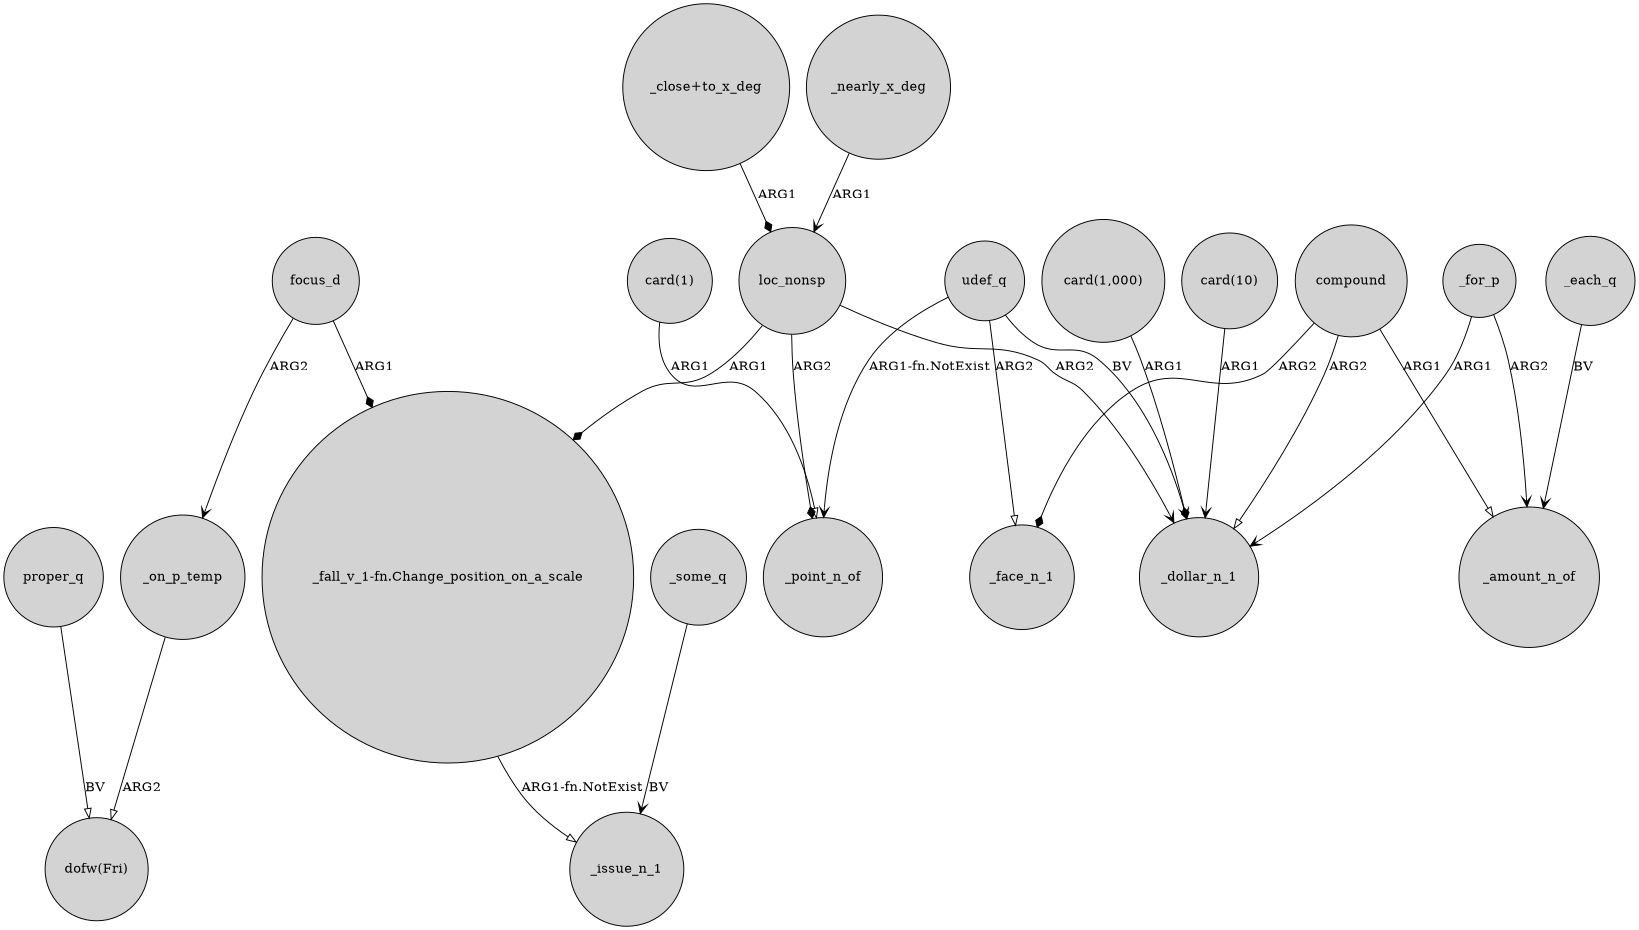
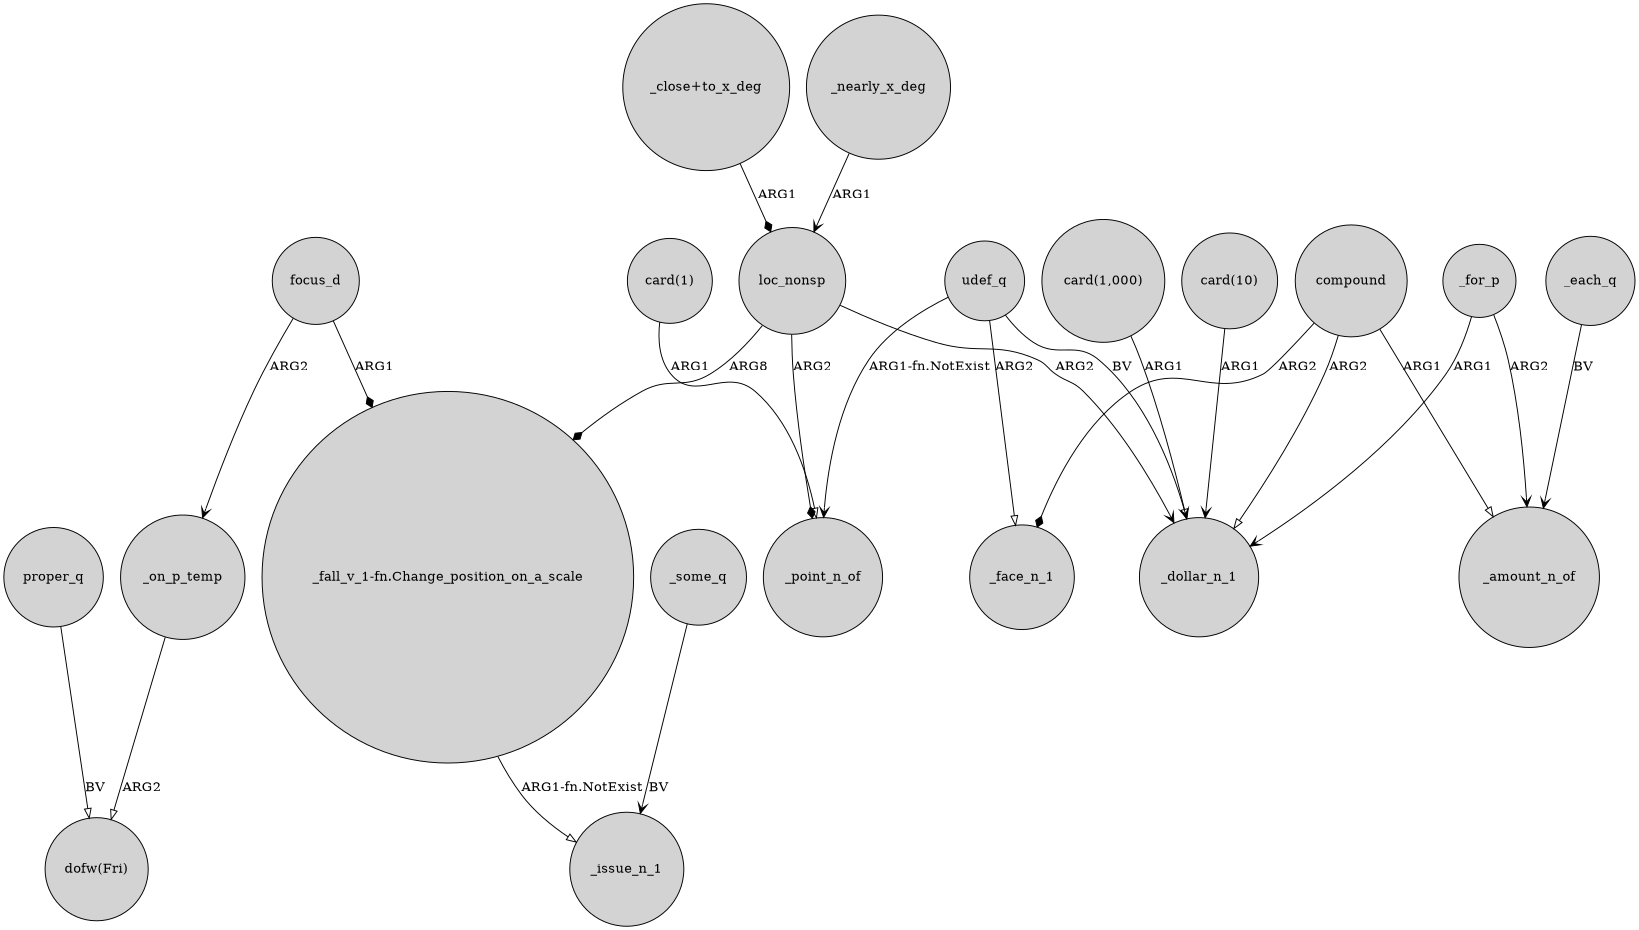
edge "loc_nonsp" -> "_fall_v_1-fn.Change_position_on_a_scale": label "ARG1" -> "ARG8"
edge "card(1,000)" -> "_dollar_n_1": arrowhead diamond -> onormal
